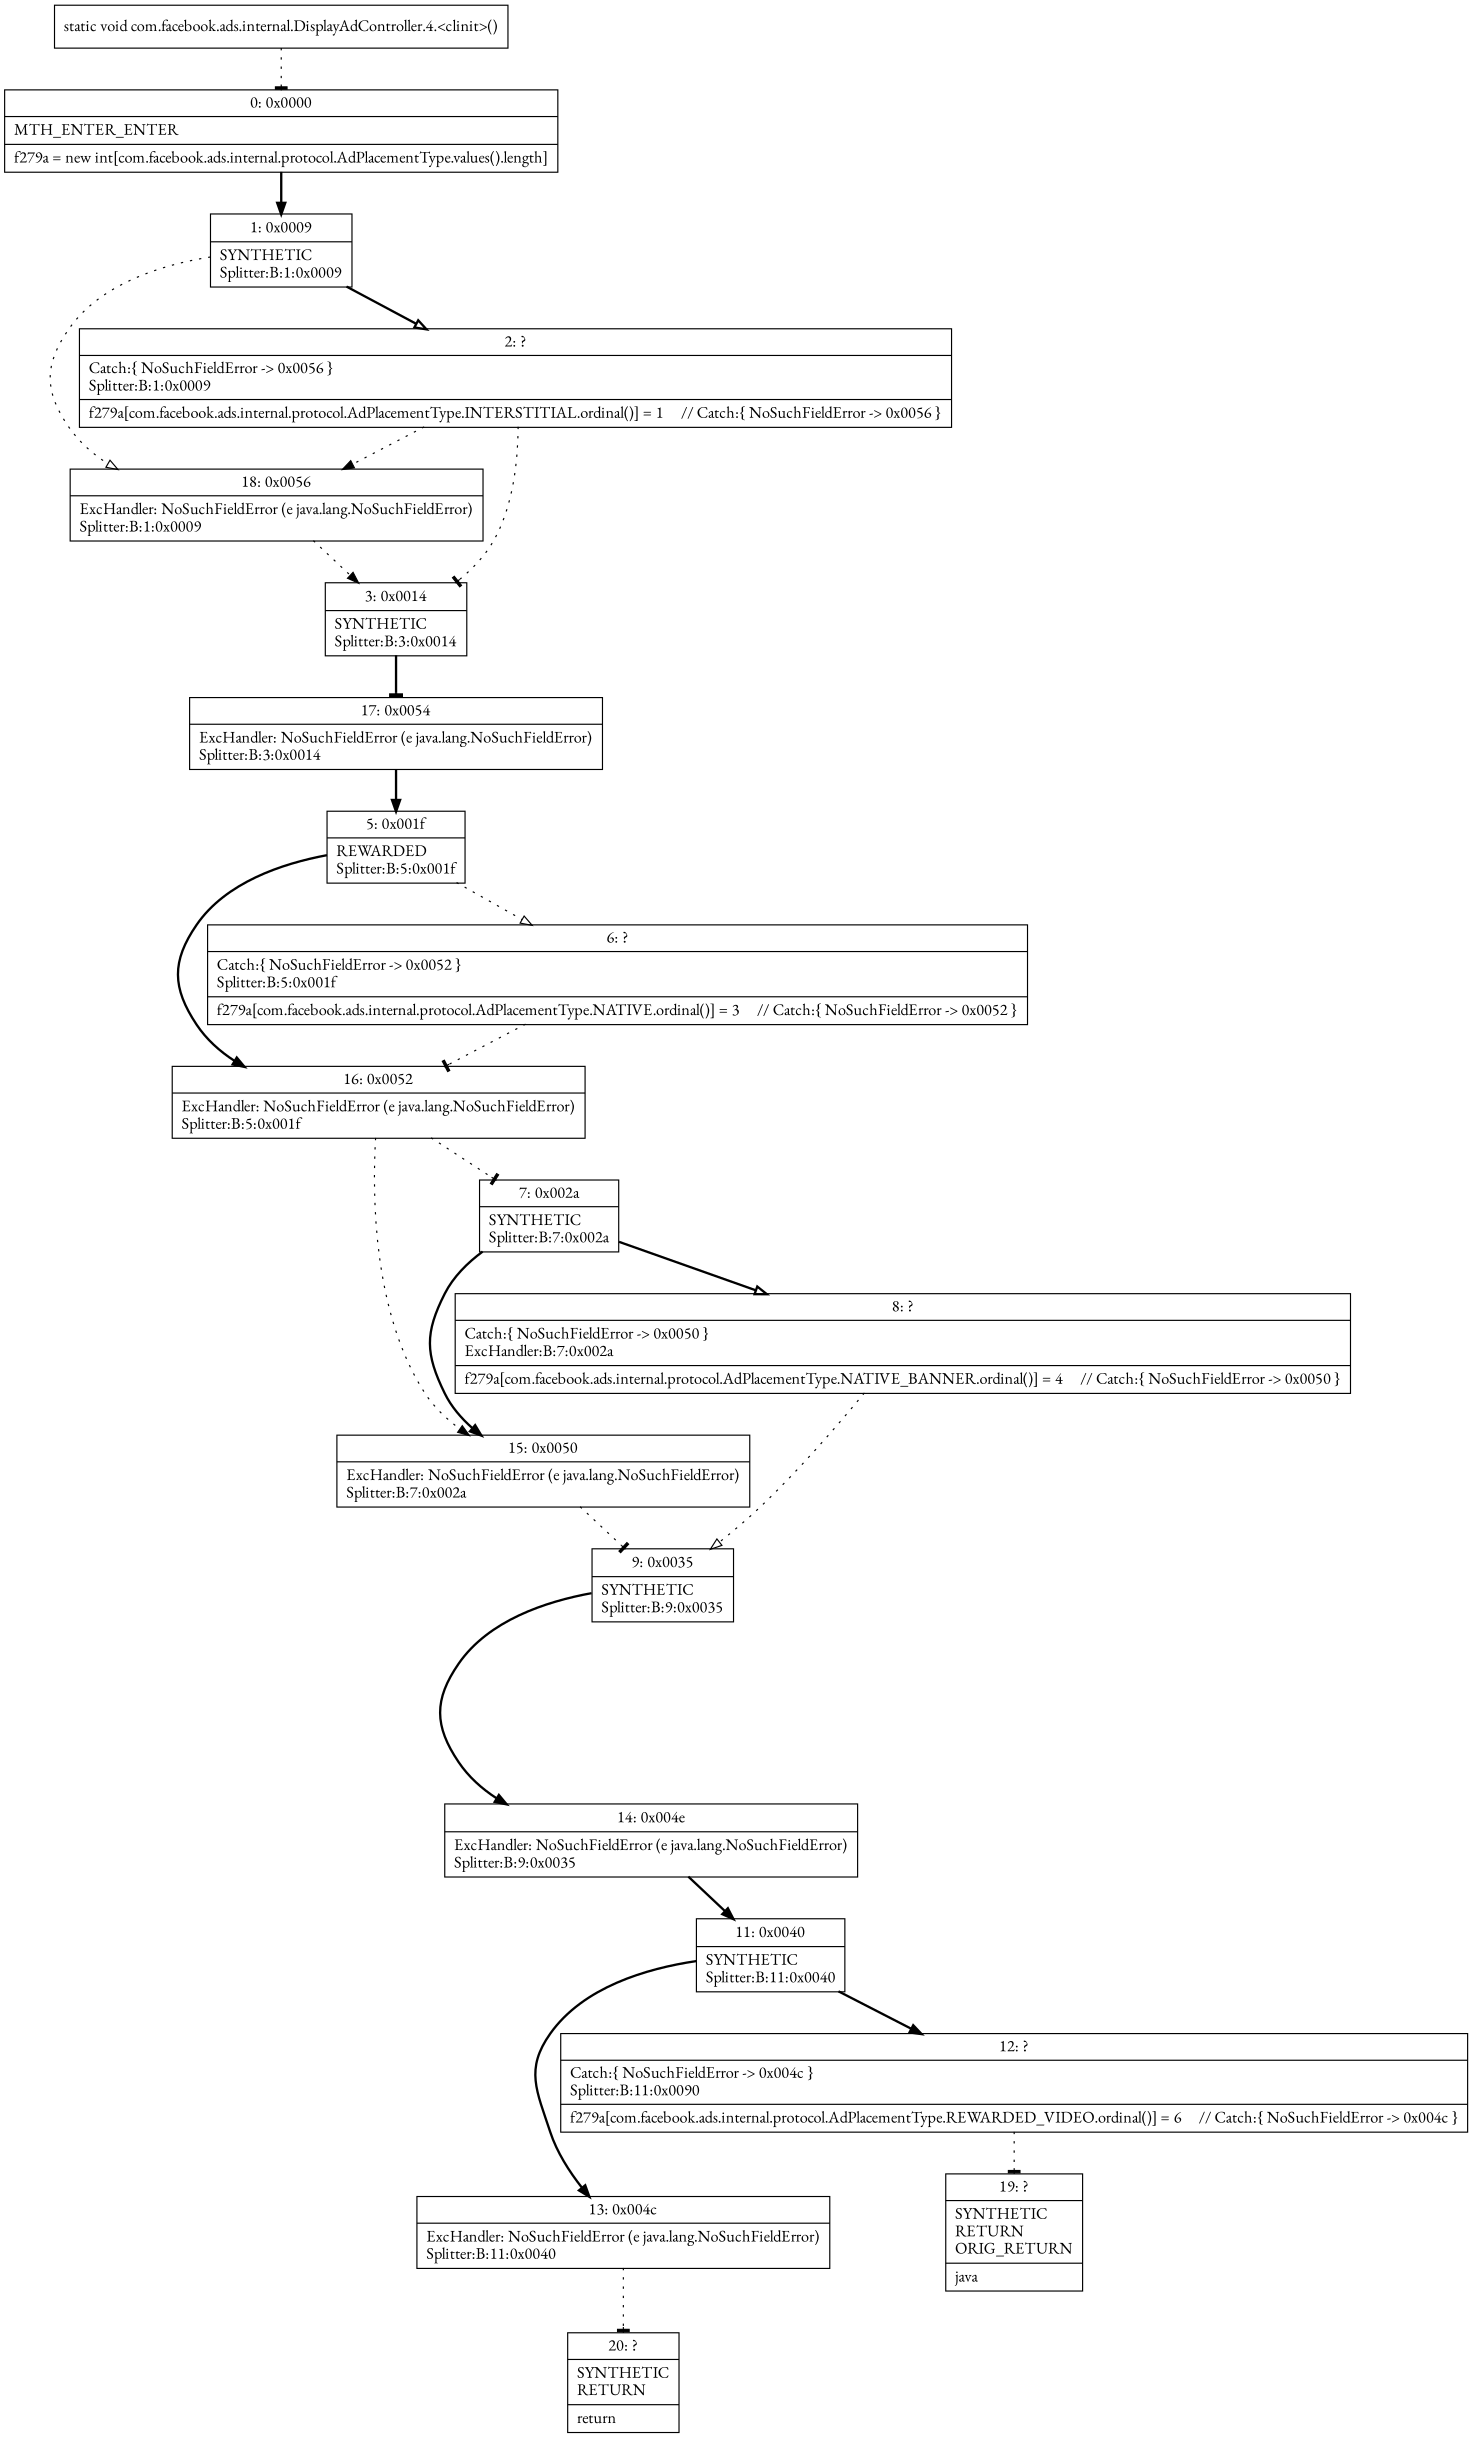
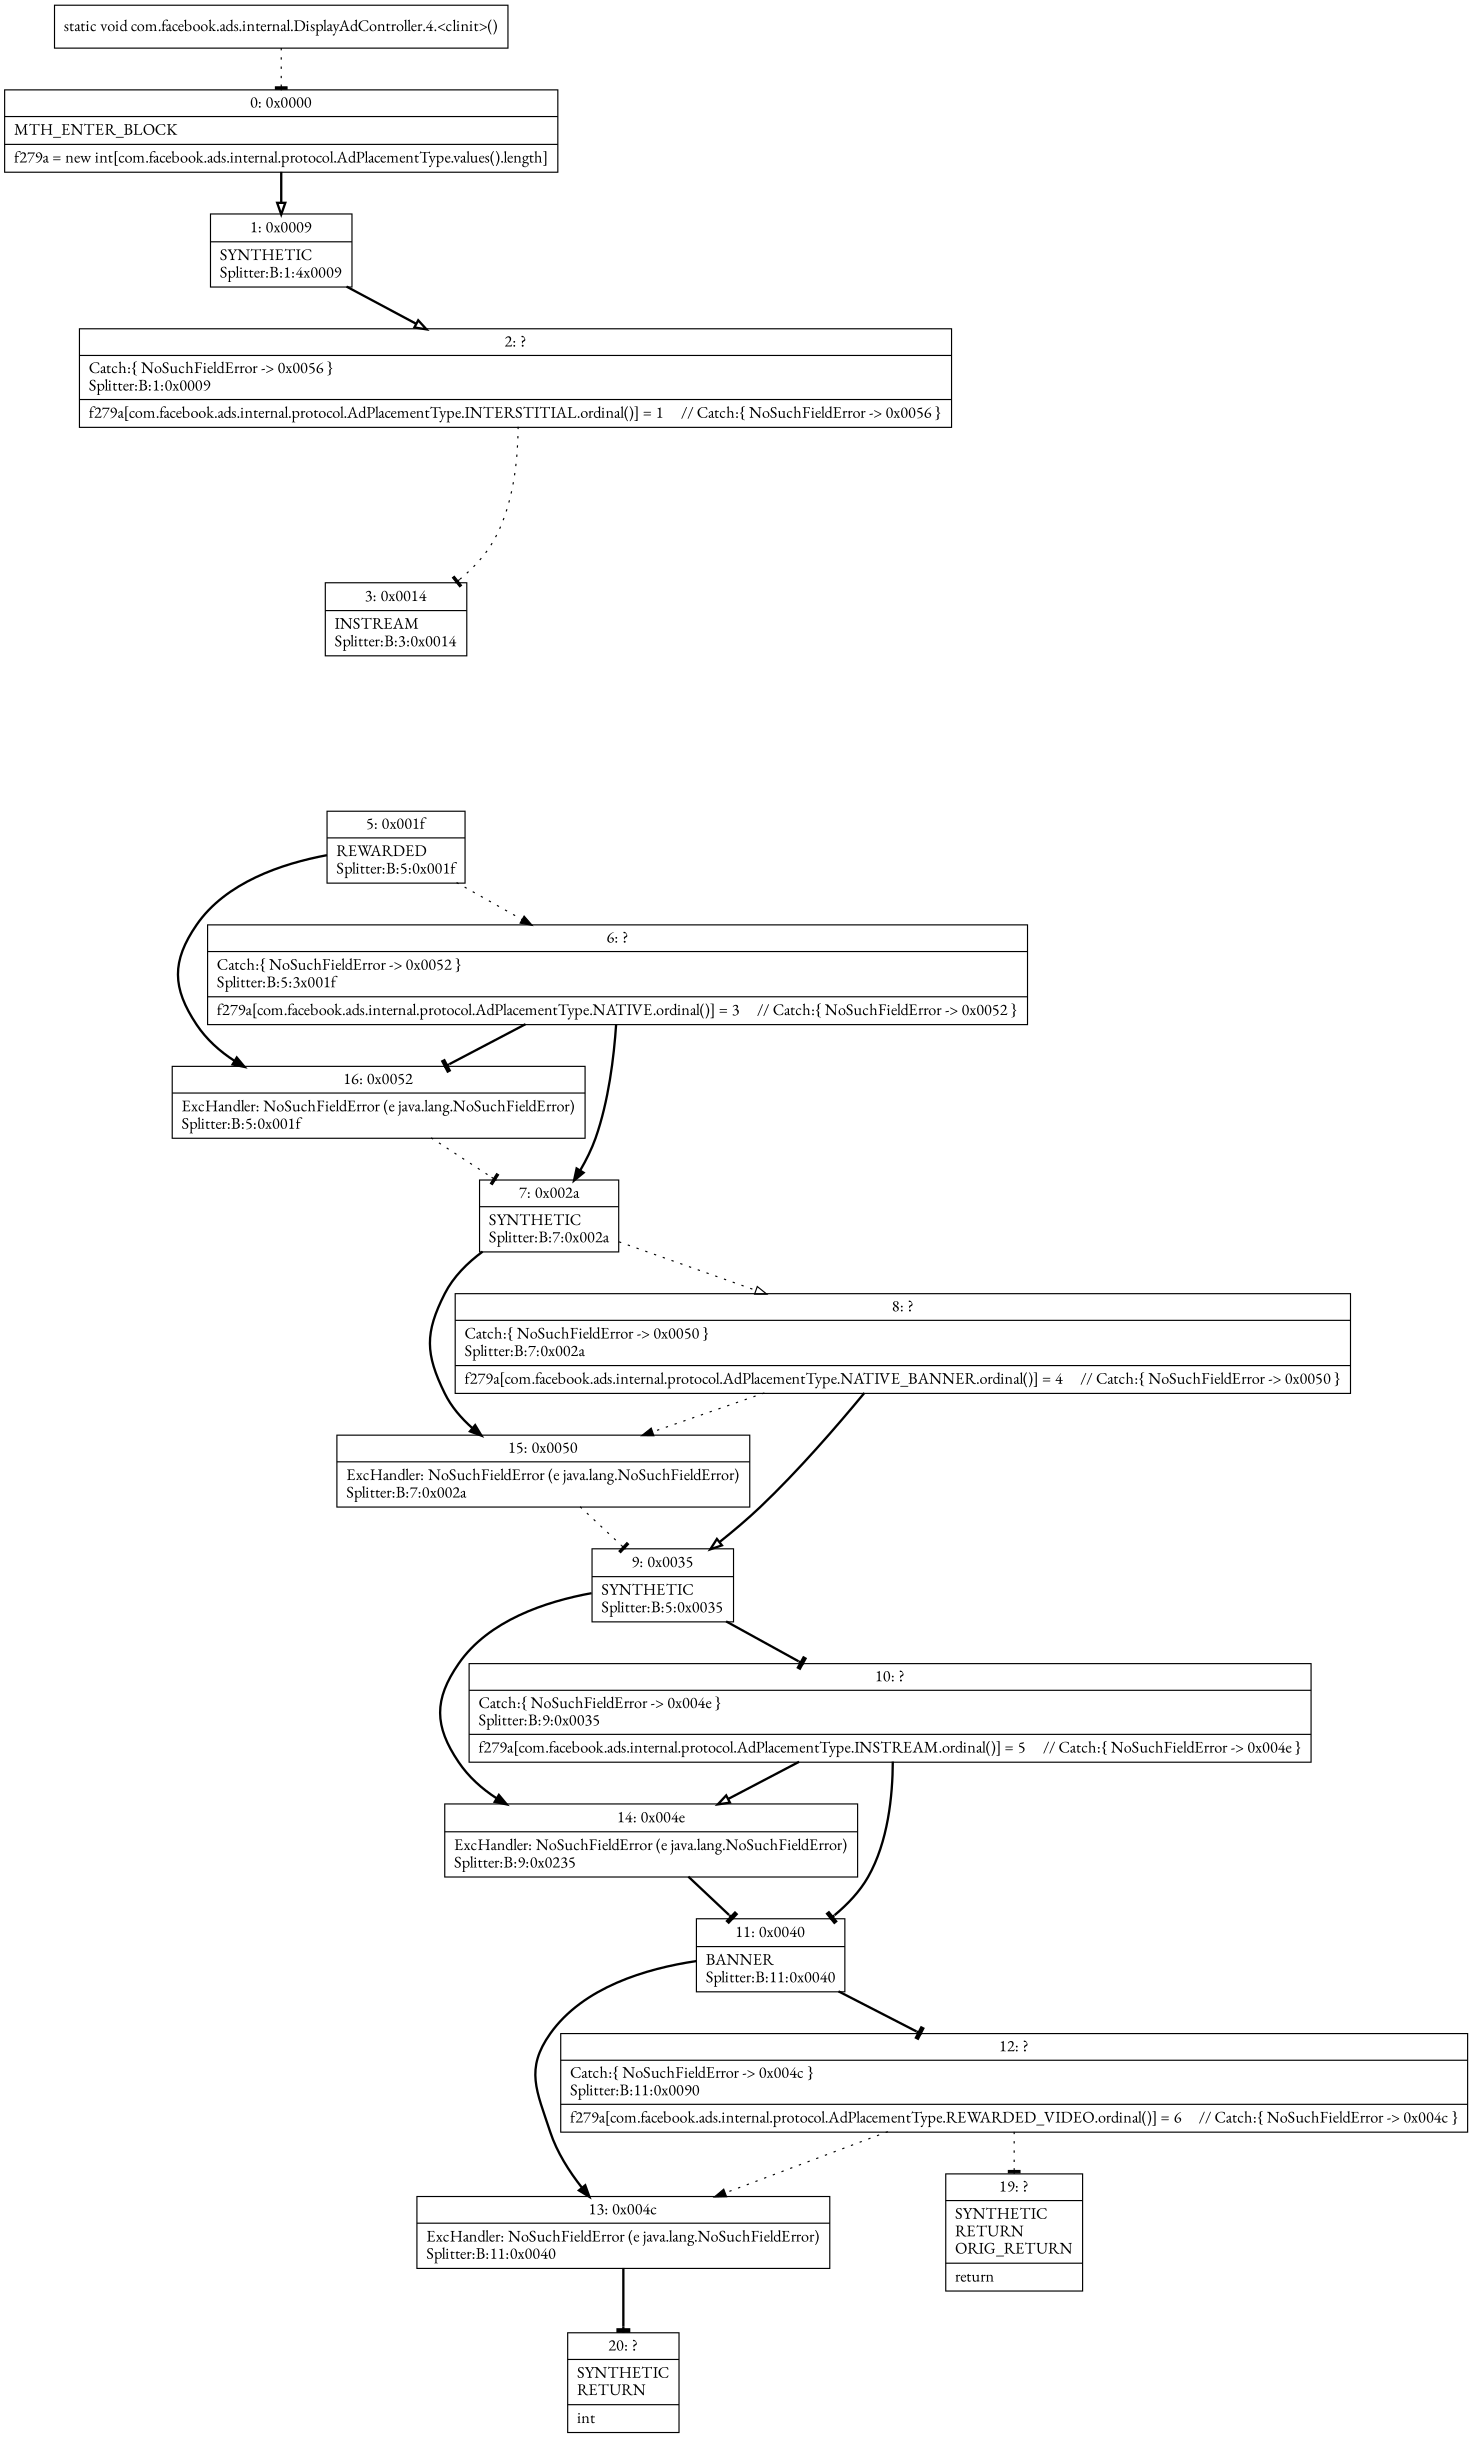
node "0: 0x0000": text "MTH_ENTER_ENTER" -> "MTH_ENTER_BLOCK"
edge "0: 0x0000" -> "1: 0x0009": arrowhead normal -> onormal
node "1: 0x0009": text "Splitter:B:1:0x0009" -> "Splitter:B:1:4x0009"
node "18: 0x0056": removed
node "3: 0x0014": text "SYNTHETIC" -> "INSTREAM"
node "17: 0x0054": removed
edge "5: 0x001f" -> "6: ?": arrowhead onormal -> normal
node "6: ?": text "Splitter:B:5:0x001f" -> "Splitter:B:5:3x001f"
edge "6: ?" -> "16: 0x0052": style dotted -> bold
edge "6: ?" -> "7: 0x002a": added
edge "7: 0x002a" -> "8: ?": style bold -> dotted
edge "16: 0x0052" -> "15: 0x0050": now "8: ?" -> "15: 0x0050"
node "8: ?": text "ExcHandler:B:7:0x002a" -> "Splitter:B:7:0x002a"
edge "8: ?" -> "9: 0x0035": style dotted -> bold
node "9: 0x0035": text "Splitter:B:9:0x0035" -> "Splitter:B:5:0x0035"
node "10: ?": added
node "14: 0x004e": text "Splitter:B:9:0x0035" -> "Splitter:B:9:0x0235"
edge "14: 0x004e" -> "11: 0x0040": arrowhead normal -> tee
node "11: 0x0040": text "SYNTHETIC" -> "BANNER"
edge "11: 0x0040" -> "12: ?": arrowhead normal -> tee
edge "12: ?" -> "13: 0x004c": added
node "19: ?": text "java" -> "return"
edge "13: 0x004c" -> "20: ?": style dotted -> bold
node "20: ?": text "return" -> "int"
